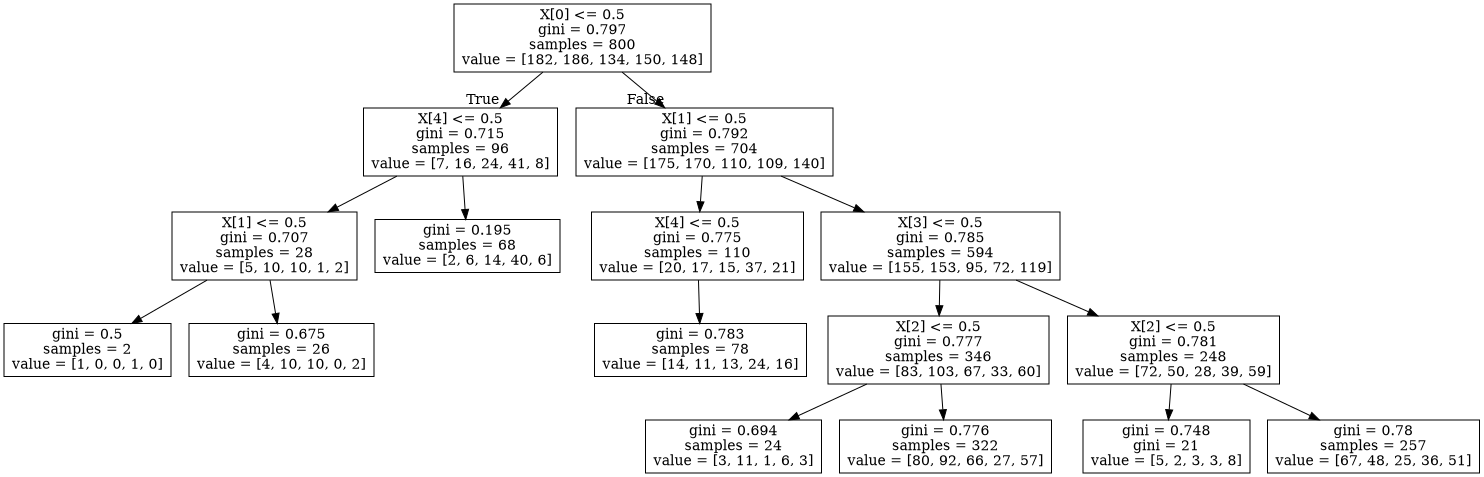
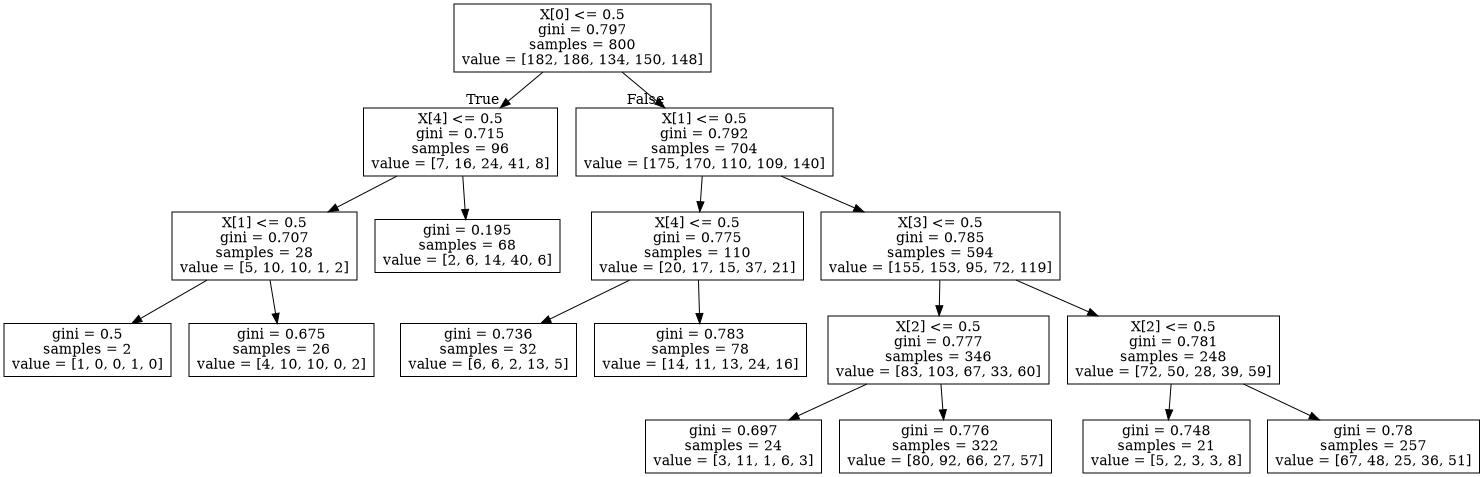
node "gini = 0.736 samples = 32 value = [6, 6, 2, 13, 5]": added
node "gini = 0.694 samples = 24 value = [3, 11, 1, 6, 3]": label "gini = 0.694 samples = 24 value = [3, 11, 1, 6, 3]" -> "gini = 0.697 samples = 24 value = [3, 11, 1, 6, 3]"
node "gini = 0.748 gini = 21 value = [5, 2, 3, 3, 8]": label "gini = 0.748 gini = 21 value = [5, 2, 3, 3, 8]" -> "gini = 0.748 samples = 21 value = [5, 2, 3, 3, 8]"
